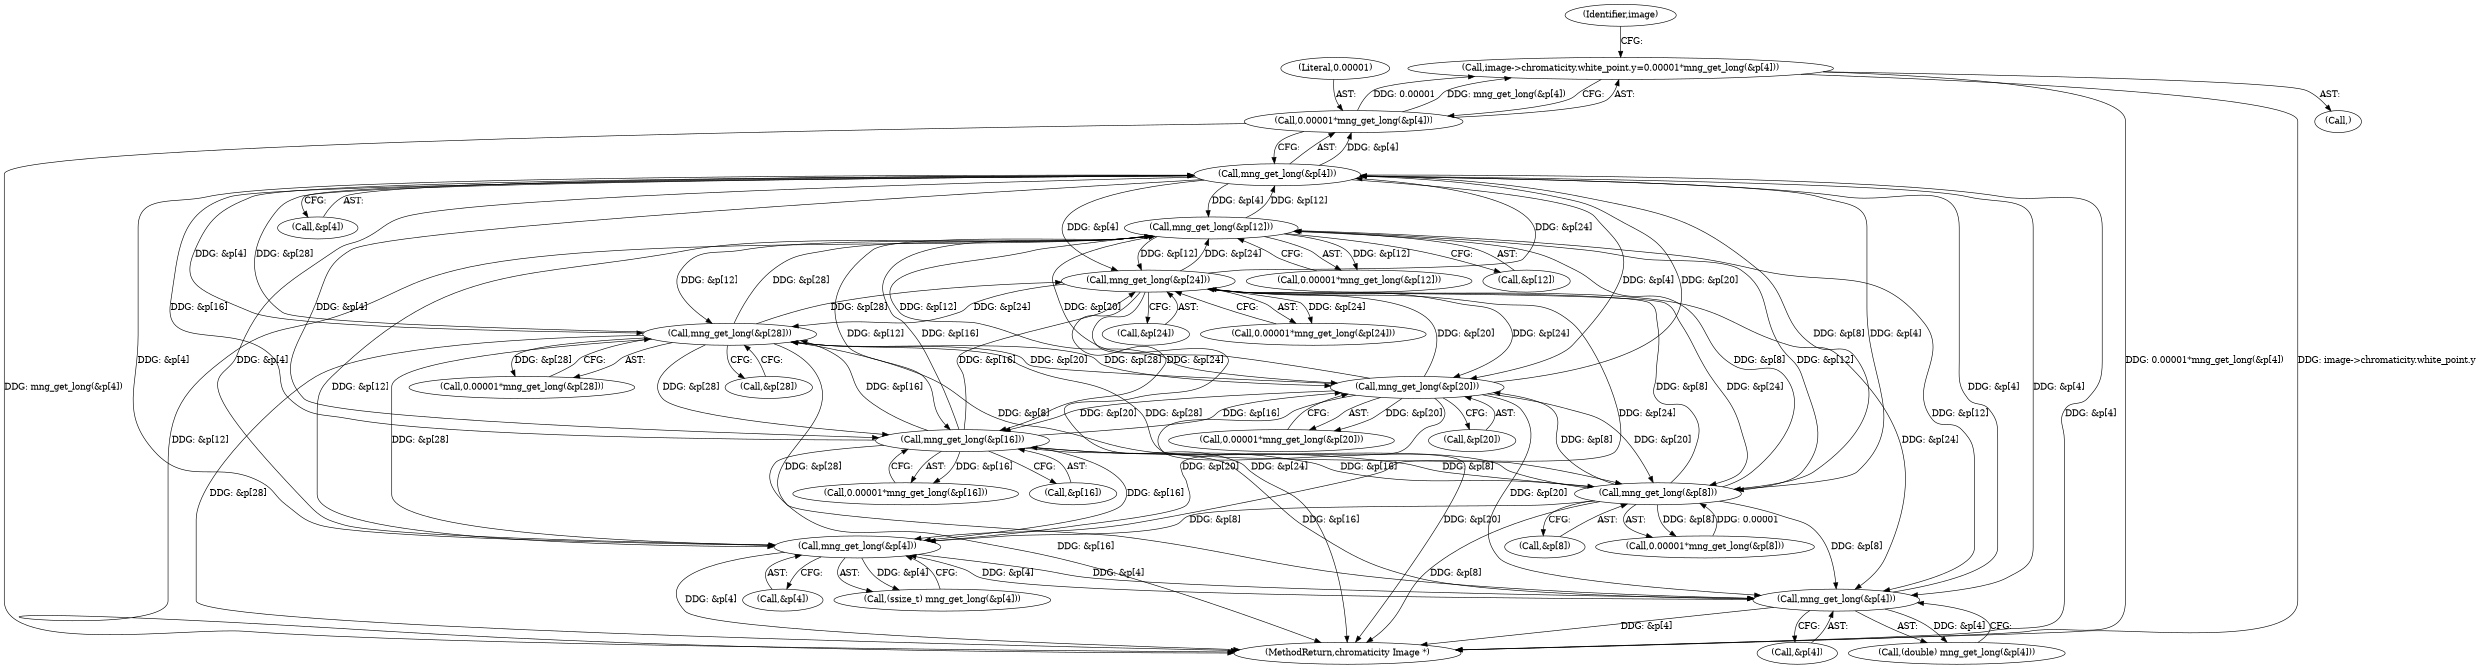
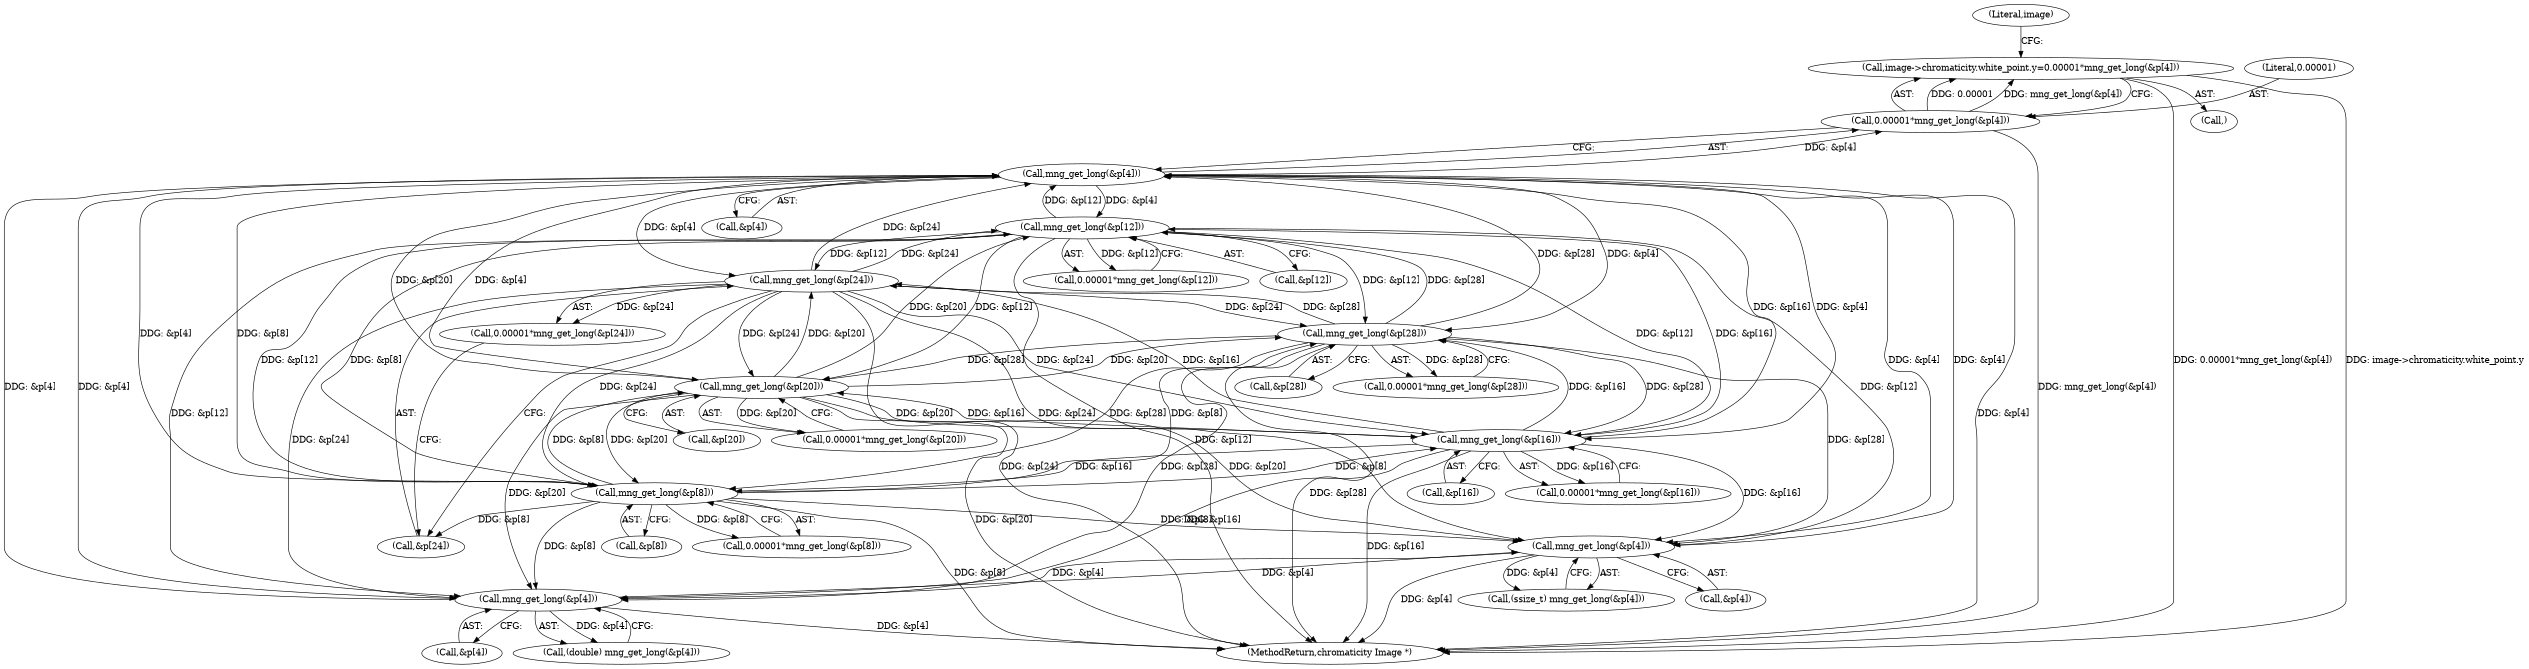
node "(Identifier,image)": label "(Identifier,image)" -> "(Literal,image)"
edge "(Call,mng_get_long(&p[8]))" -> "(Call,mng_get_long(&p[24]))": now "(Call,mng_get_long(&p[8]))" -> "(Call,&p[24])"
edge "(Call,0.00001*mng_get_long(&p[24]))" -> "(Call,mng_get_long(&p[24]))": now "(Call,0.00001*mng_get_long(&p[24]))" -> "(Call,&p[24])"
edge "(Call,&p[28])" -> "(Call,mng_get_long(&p[28]))": label "CFG: " -> "AST: "
edge "(Call,0.00001*mng_get_long(&p[8]))" -> "(Call,mng_get_long(&p[8]))": label "DDG: 0.00001" -> "CFG: "
